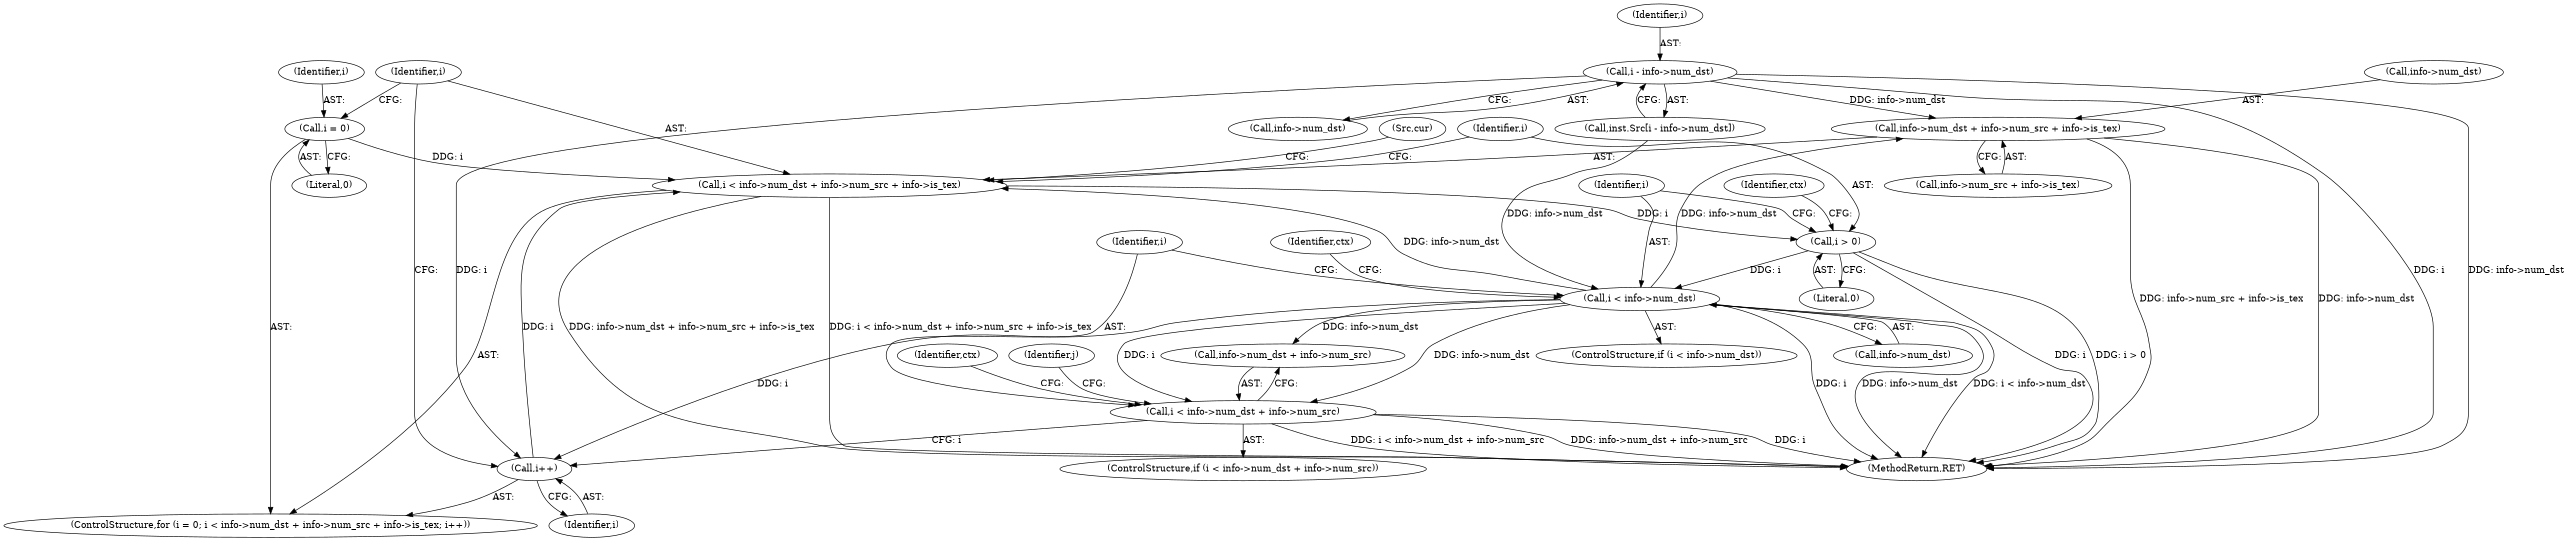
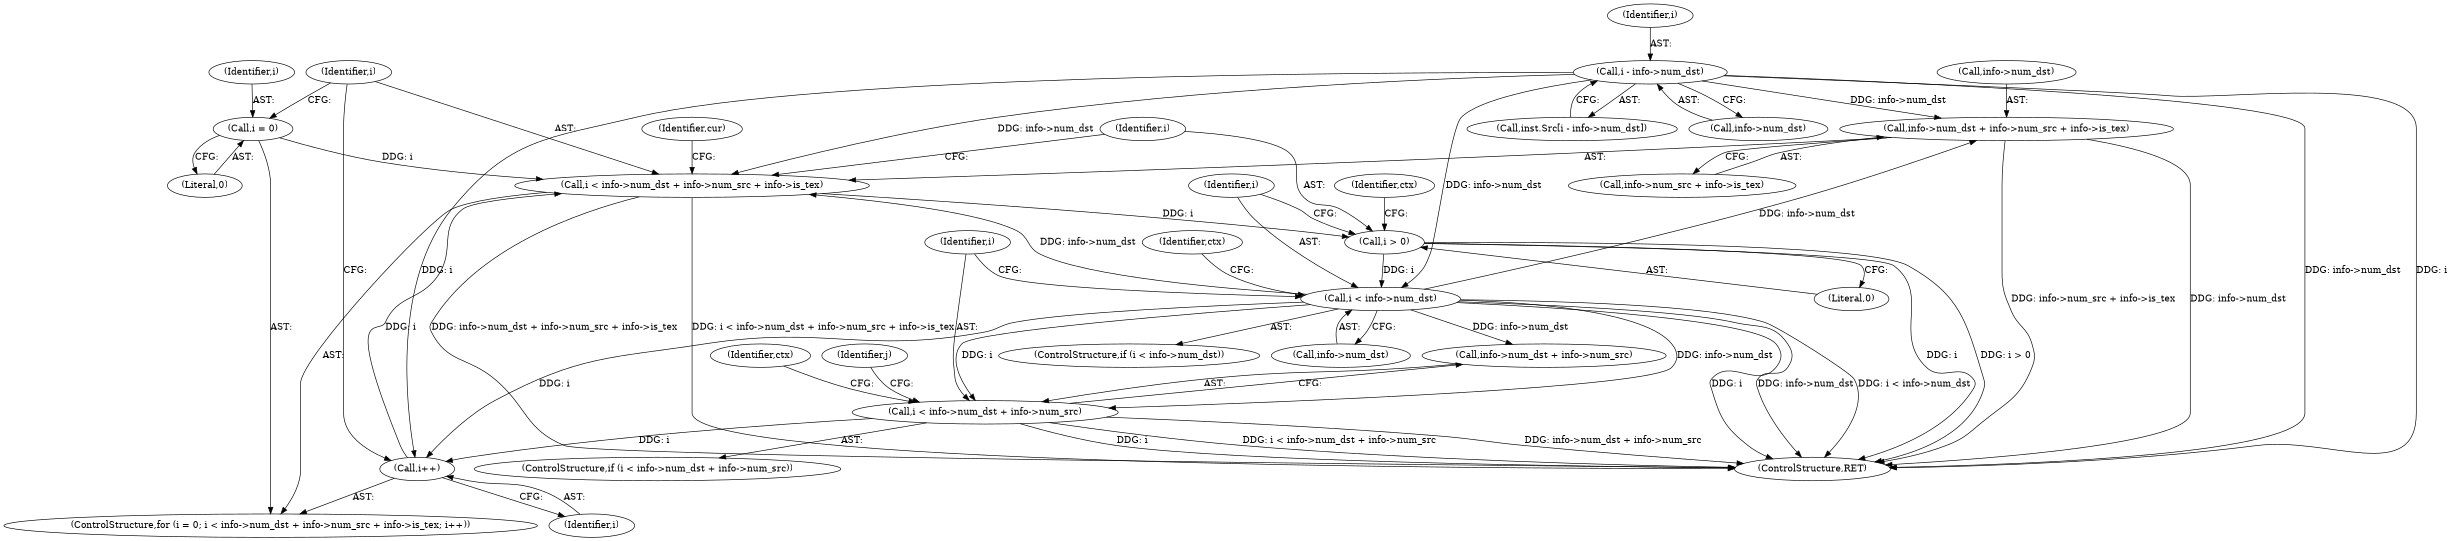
edge "(Call,i - info->num_dst)" -> "(Call,i < info->num_dst + info->num_src + info->is_tex)": added, label "DDG: info->num_dst"
node "(Src,cur)": label "(Src,cur)" -> "(Identifier,cur)"
edge "(Call,inst.Src[i - info->num_dst])" -> "(Call,i < info->num_dst)": now "(Call,i - info->num_dst)" -> "(Call,i < info->num_dst)"
edge "(Call,i < info->num_dst + info->num_src)" -> "(Call,i++)": label "CFG: i" -> "DDG: i"
node "(MethodReturn,RET)": label "(MethodReturn,RET)" -> "(ControlStructure,RET)"
